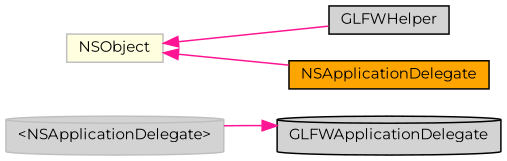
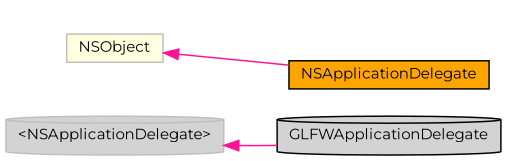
node "GLFWHelper": removed
edge "<NSApplicationDelegate>" -> "GLFWApplicationDelegate": reversed
